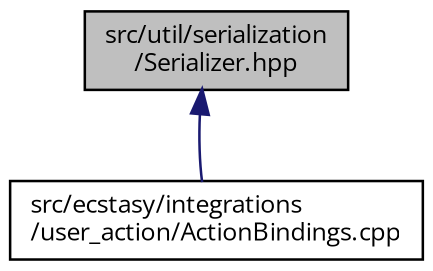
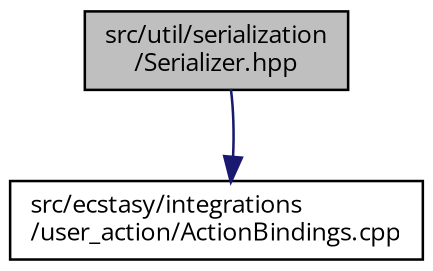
edge "src/ecstasy/integrations /user_action/ActionBindings.cpp" -> "src/util/serialization /Serializer.hpp": reversed
